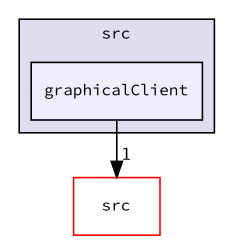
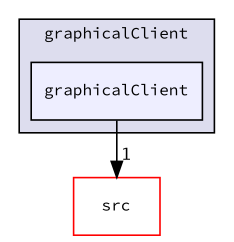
cluster "src": label "src" -> "graphicalClient"
